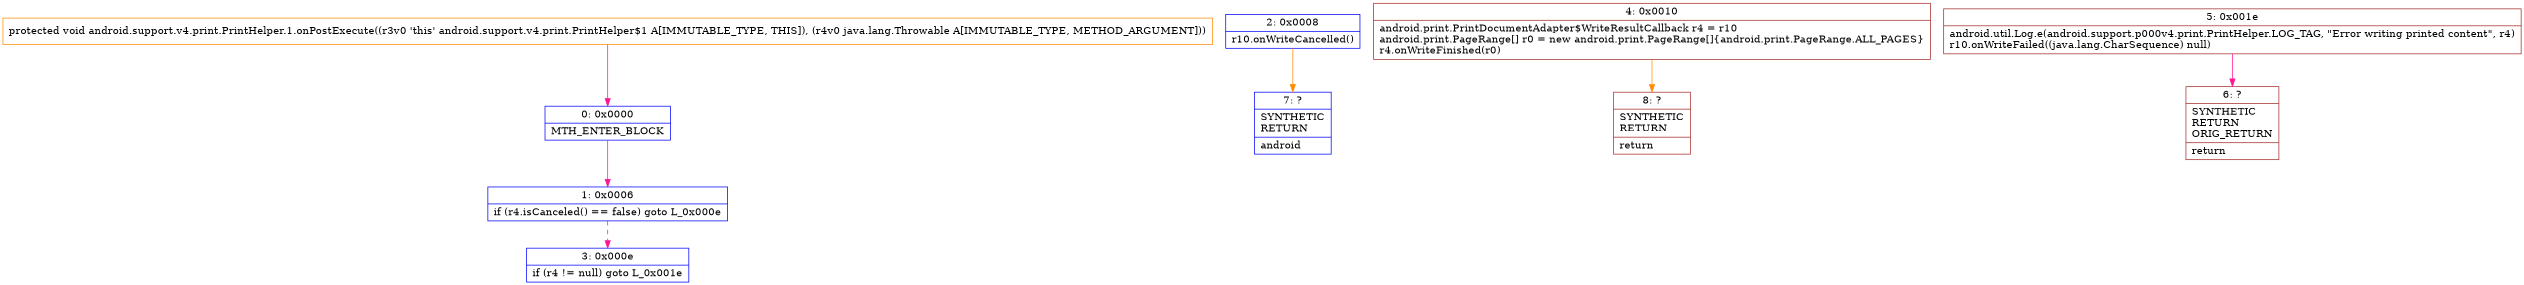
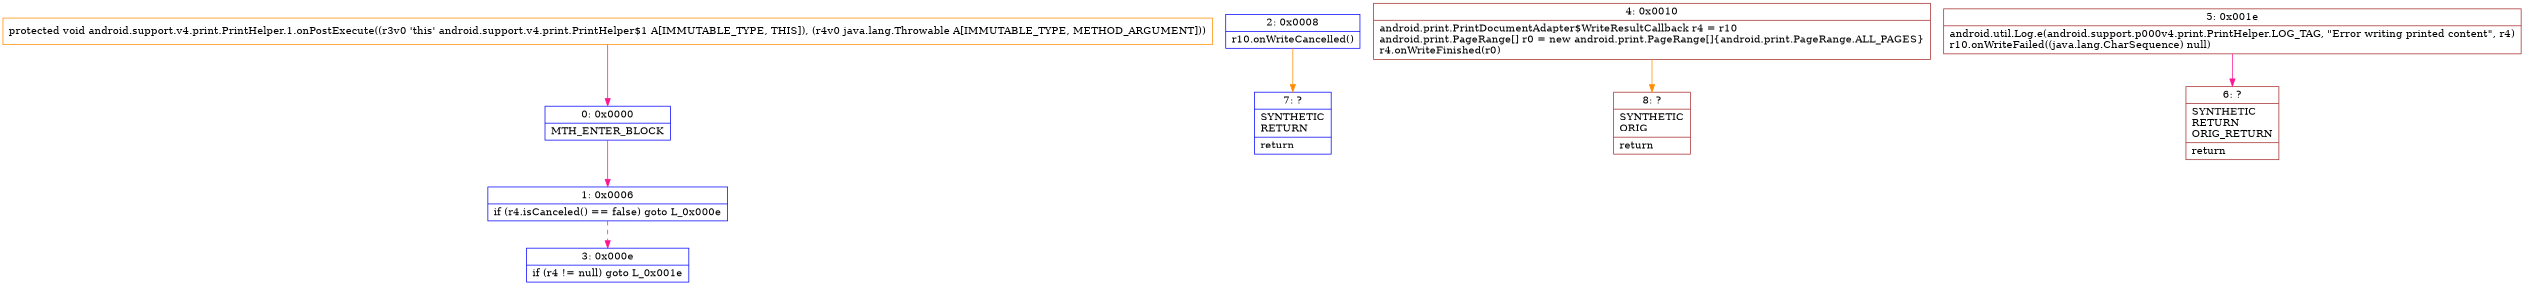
node "8: ?": text "RETURN" -> "ORIG"
node "7: ?": text "android" -> "return"
